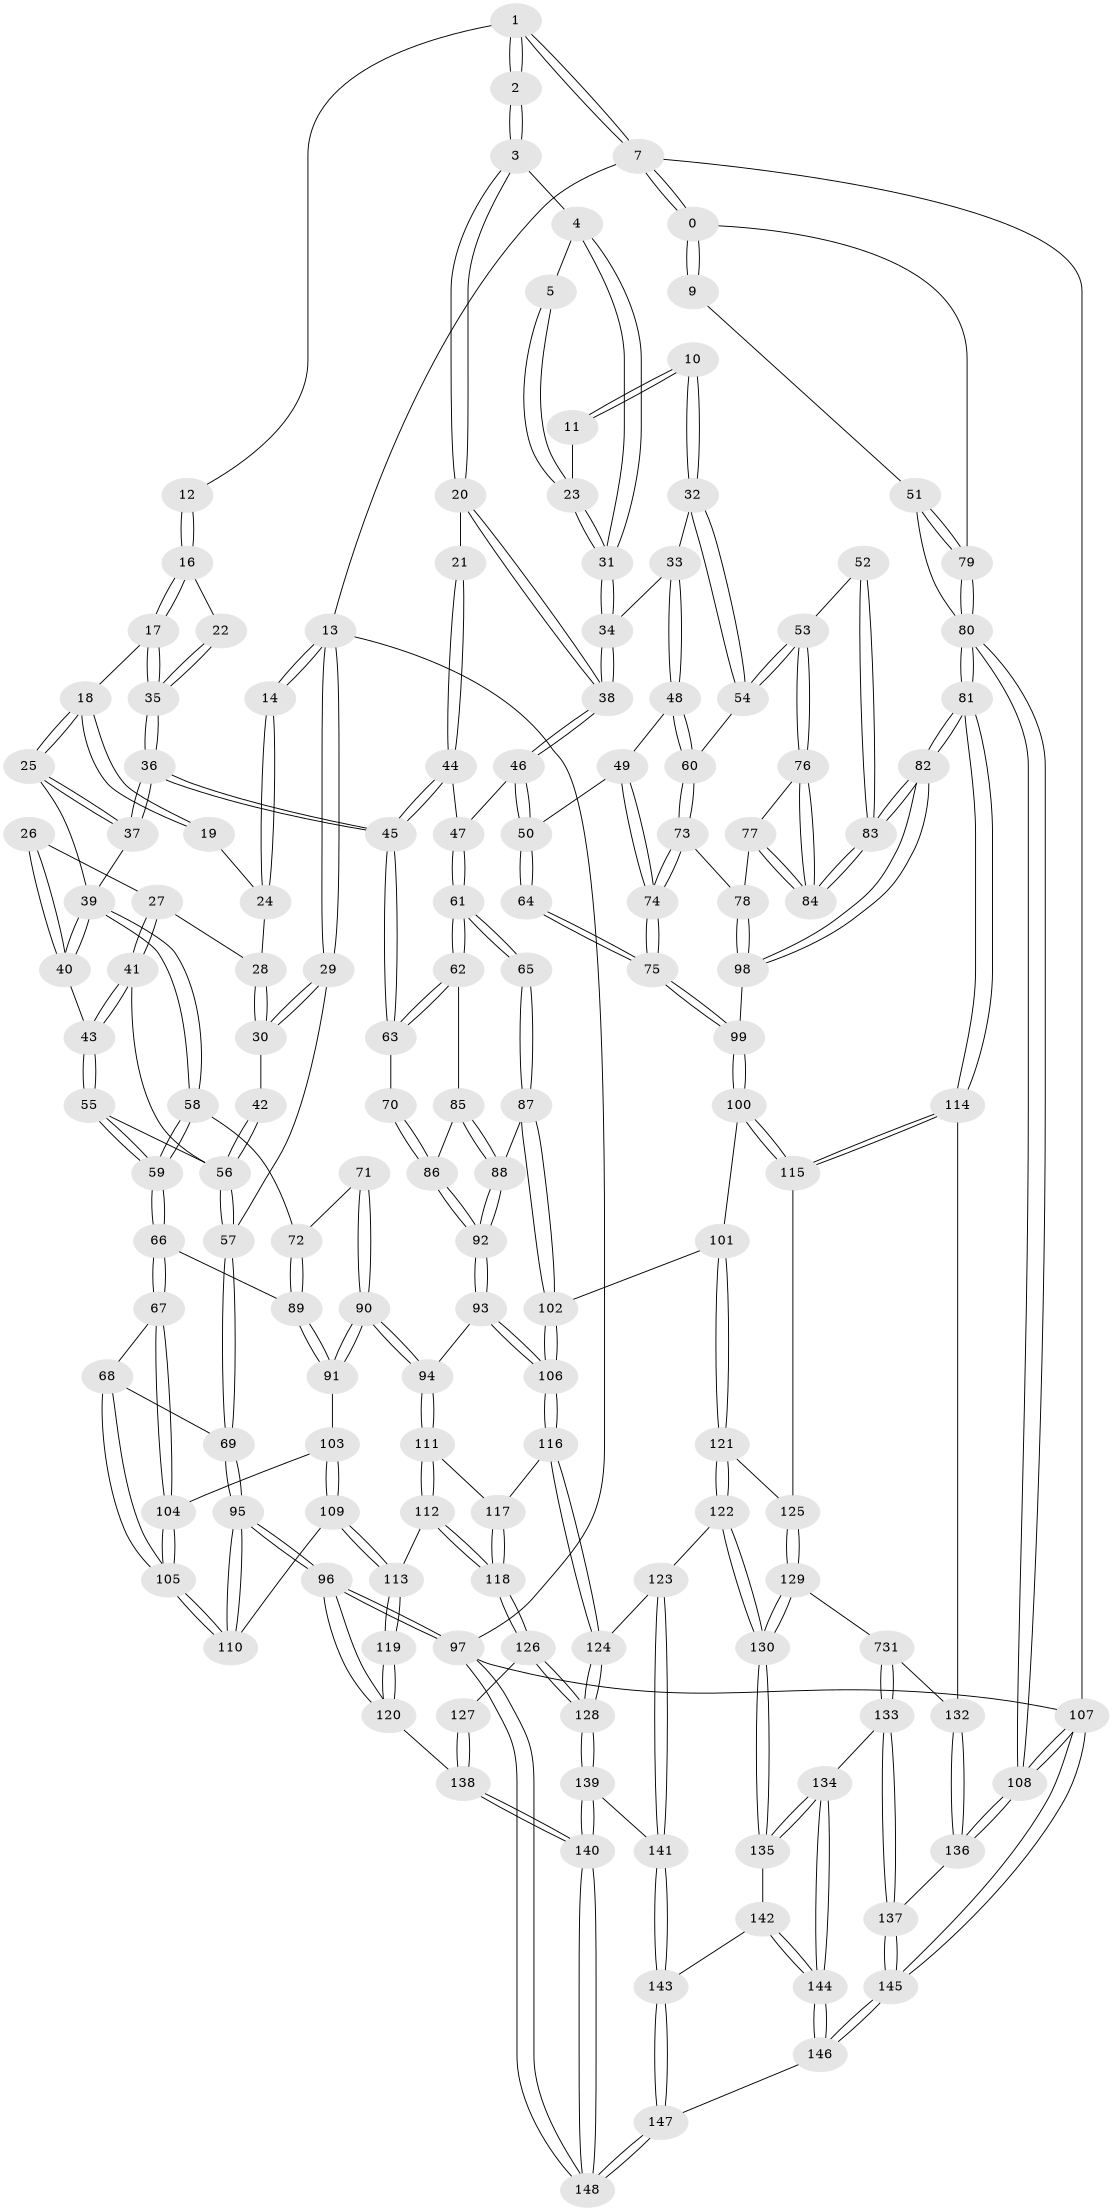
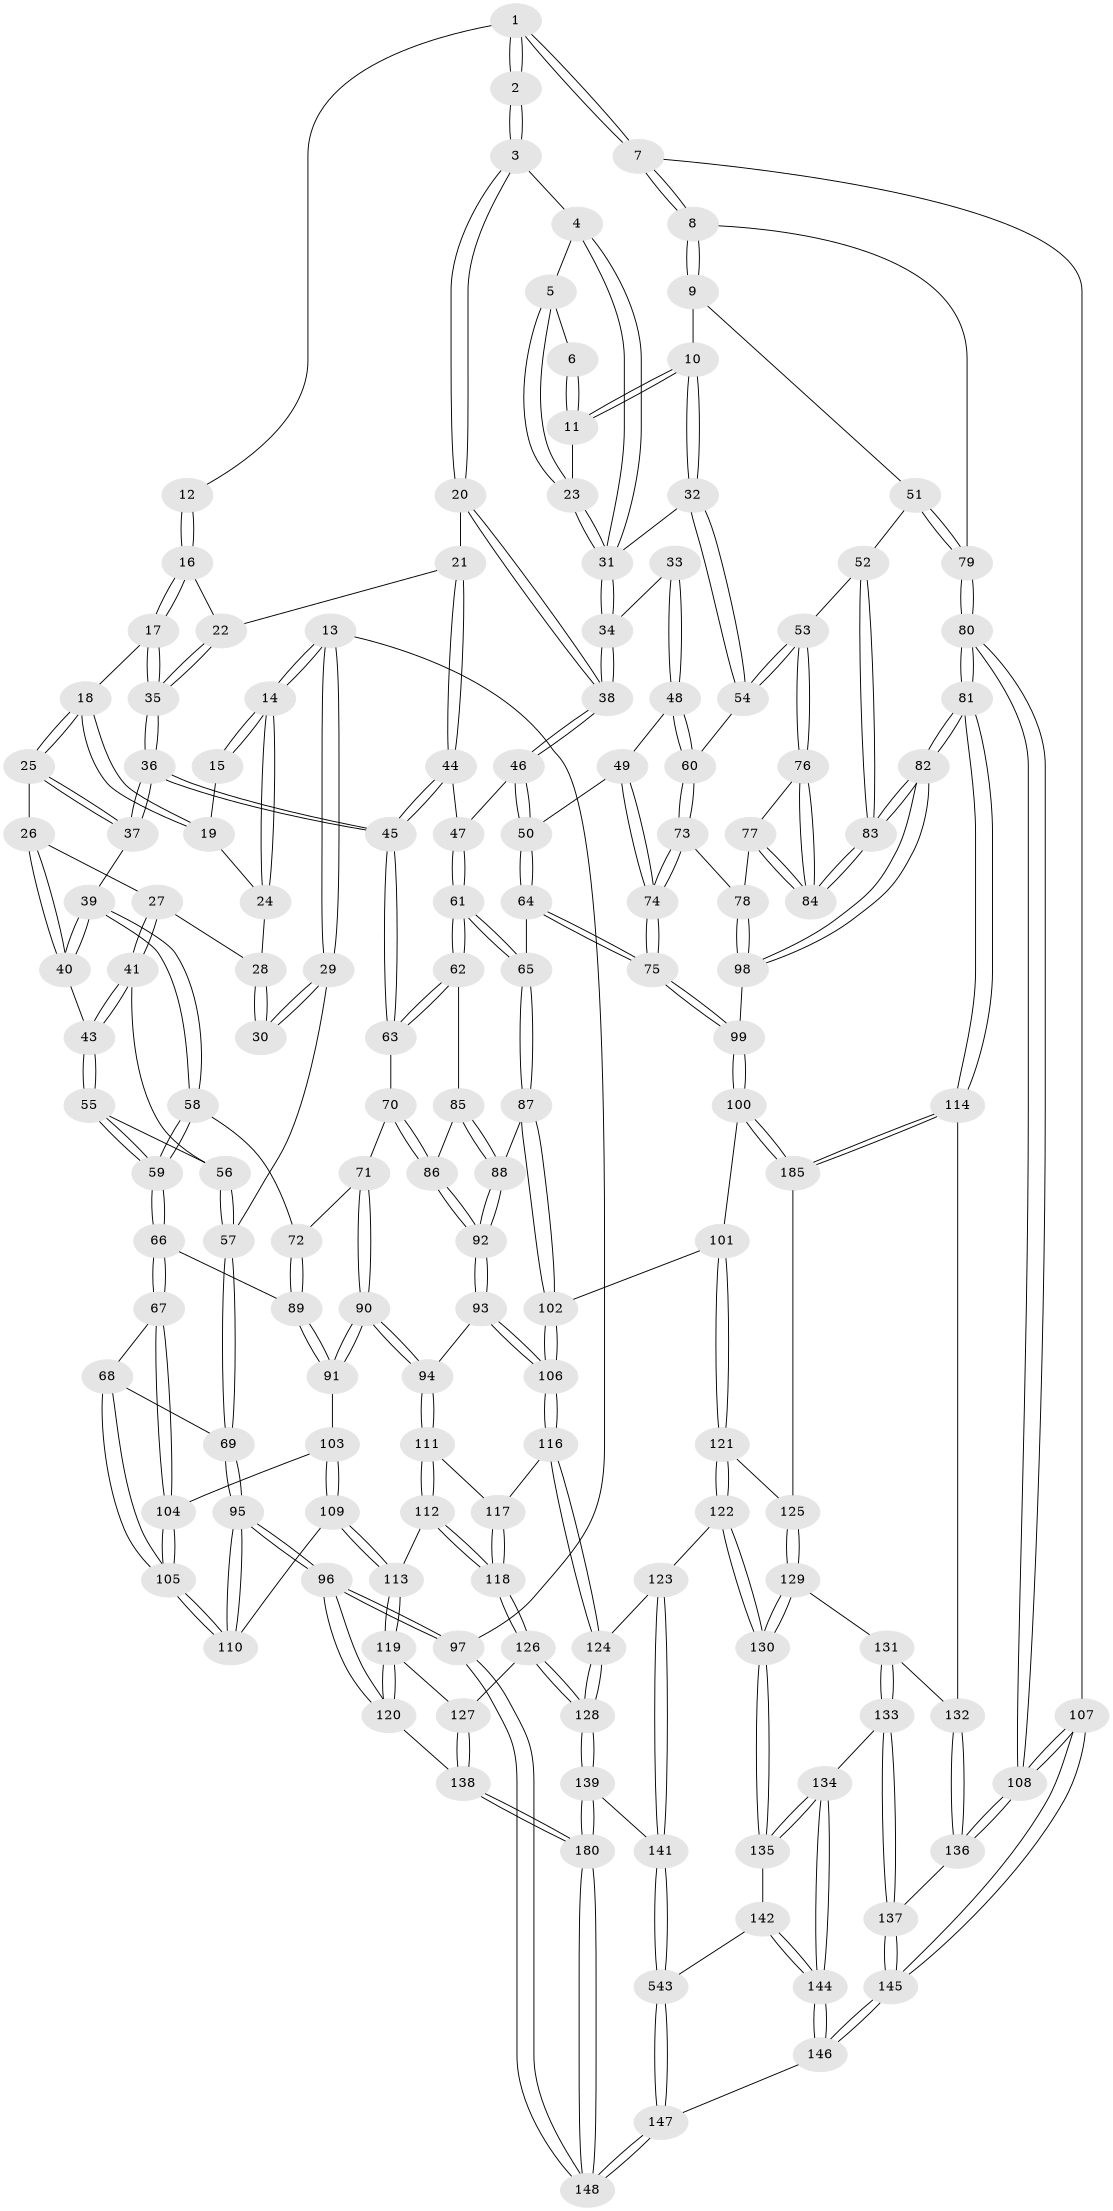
node "0": label "0" -> "8"
edge "9" -- "10": added
node "6": added
edge "7" -- "13": removed
edge "32" -- "33": now "32" -- "31"
edge "51" -- "80": now "51" -- "52"
edge "21" -- "22": added
node "15": added
edge "25" -- "39": now "25" -- "26"
edge "64" -- "65": added
node "42": removed
edge "70" -- "71": added
node "115": label "115" -> "185"
node "731": label "731" -> "131"
edge "119" -- "127": added
edge "97" -- "107": removed
node "140": label "140" -> "180"
node "143": label "143" -> "543"
